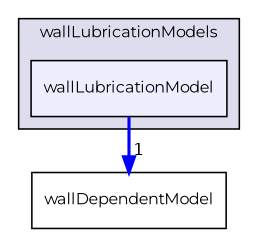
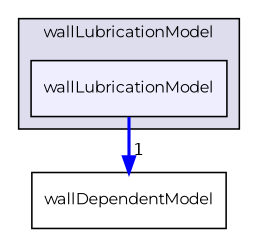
cluster "wallLubricationModels": label "wallLubricationModels" -> "wallLubricationModel"
